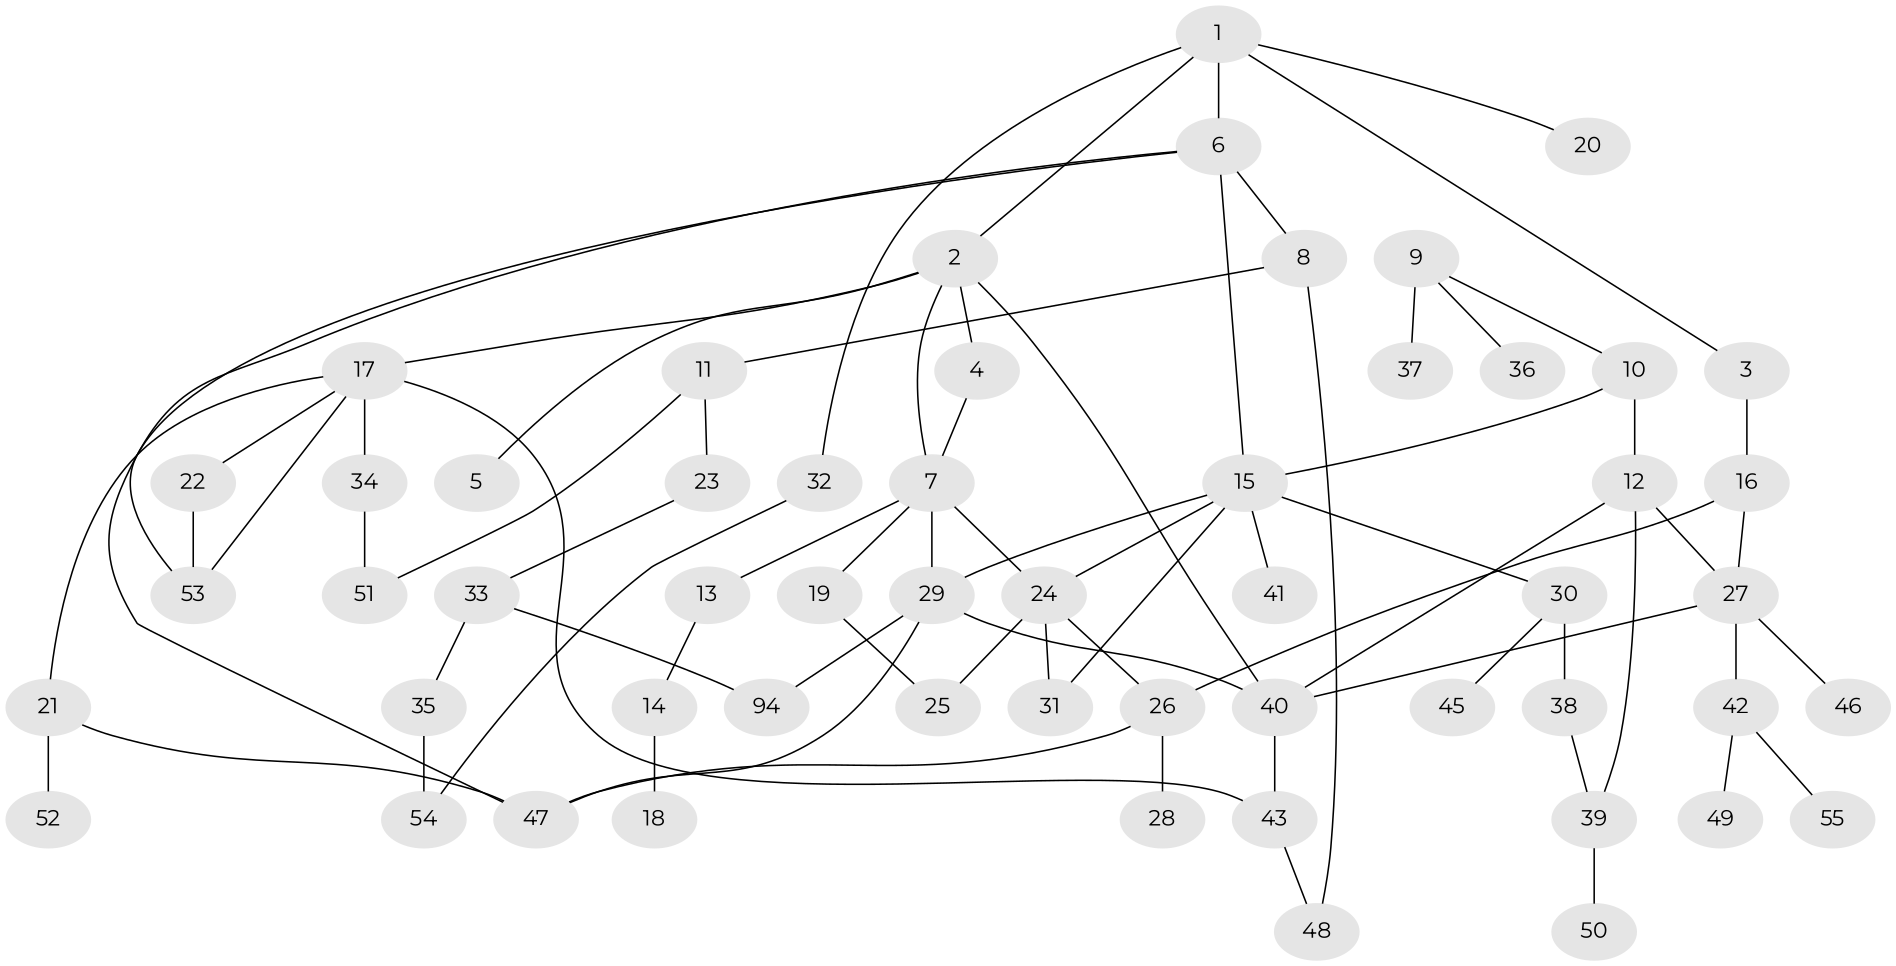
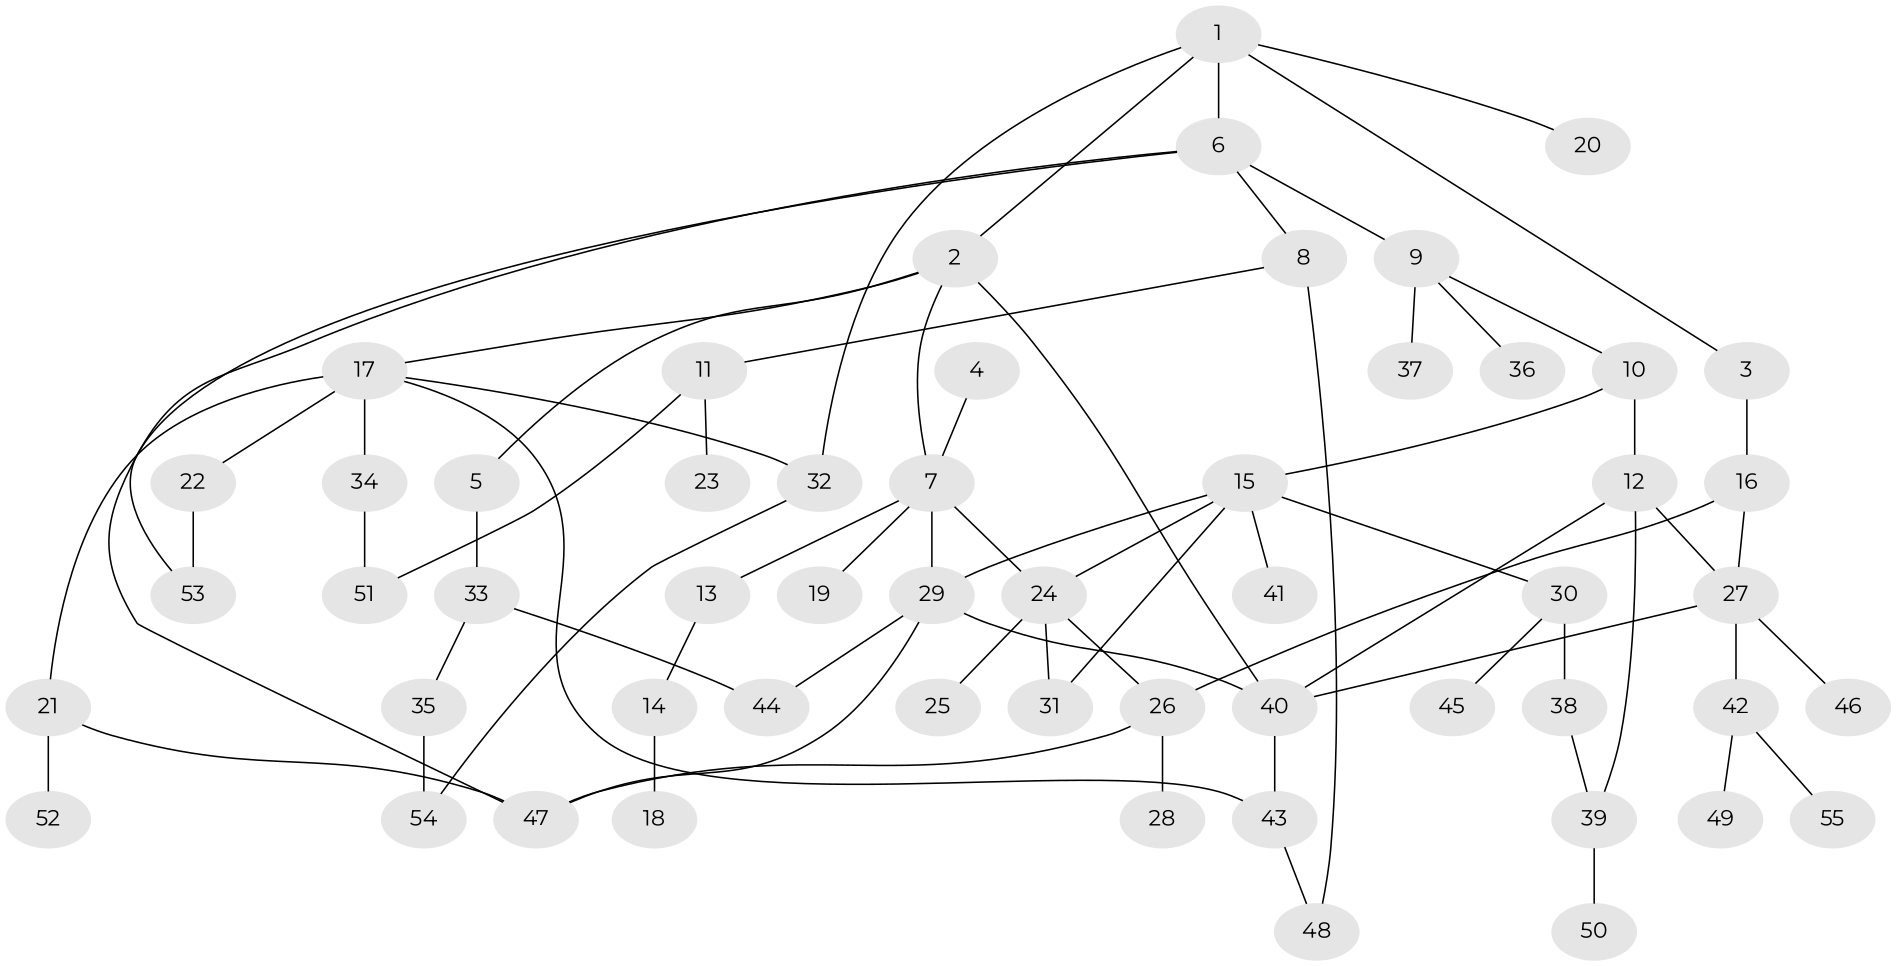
edge "2" -- "4": removed
edge "6" -- "15": now "6" -- "9"
edge "17" -- "53": now "17" -- "32"
edge "23" -- "33": now "5" -- "33"
edge "19" -- "25": removed
node "94": label "94" -> "44"
